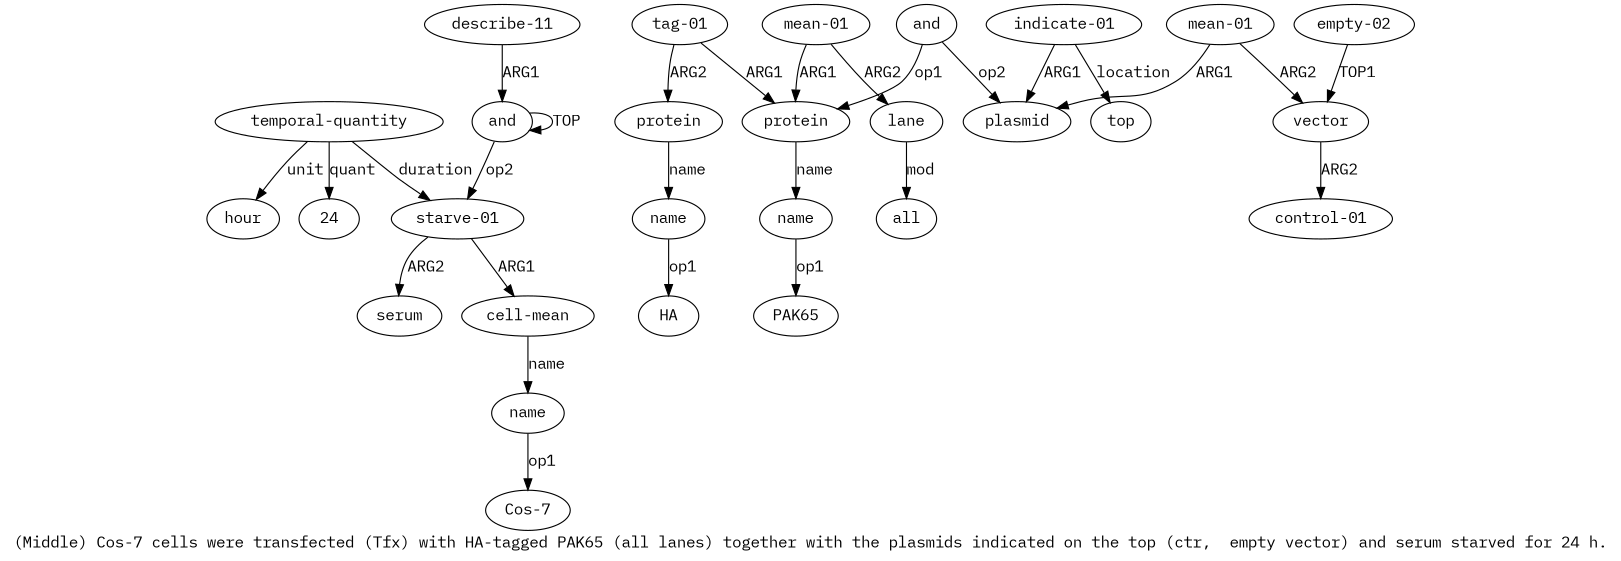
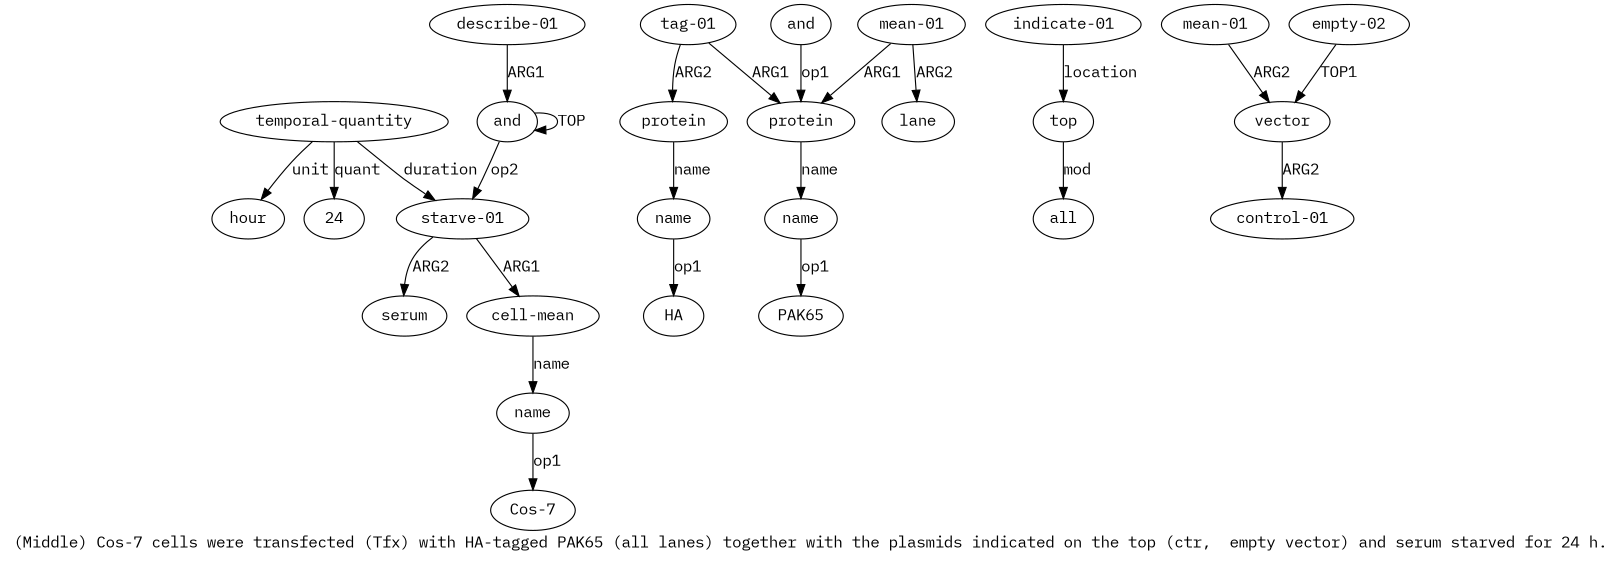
node "describe-11": label "describe-11" -> "describe-01"
node "plasmid": removed
edge "lane" -> "all": now "top" -> "all"
